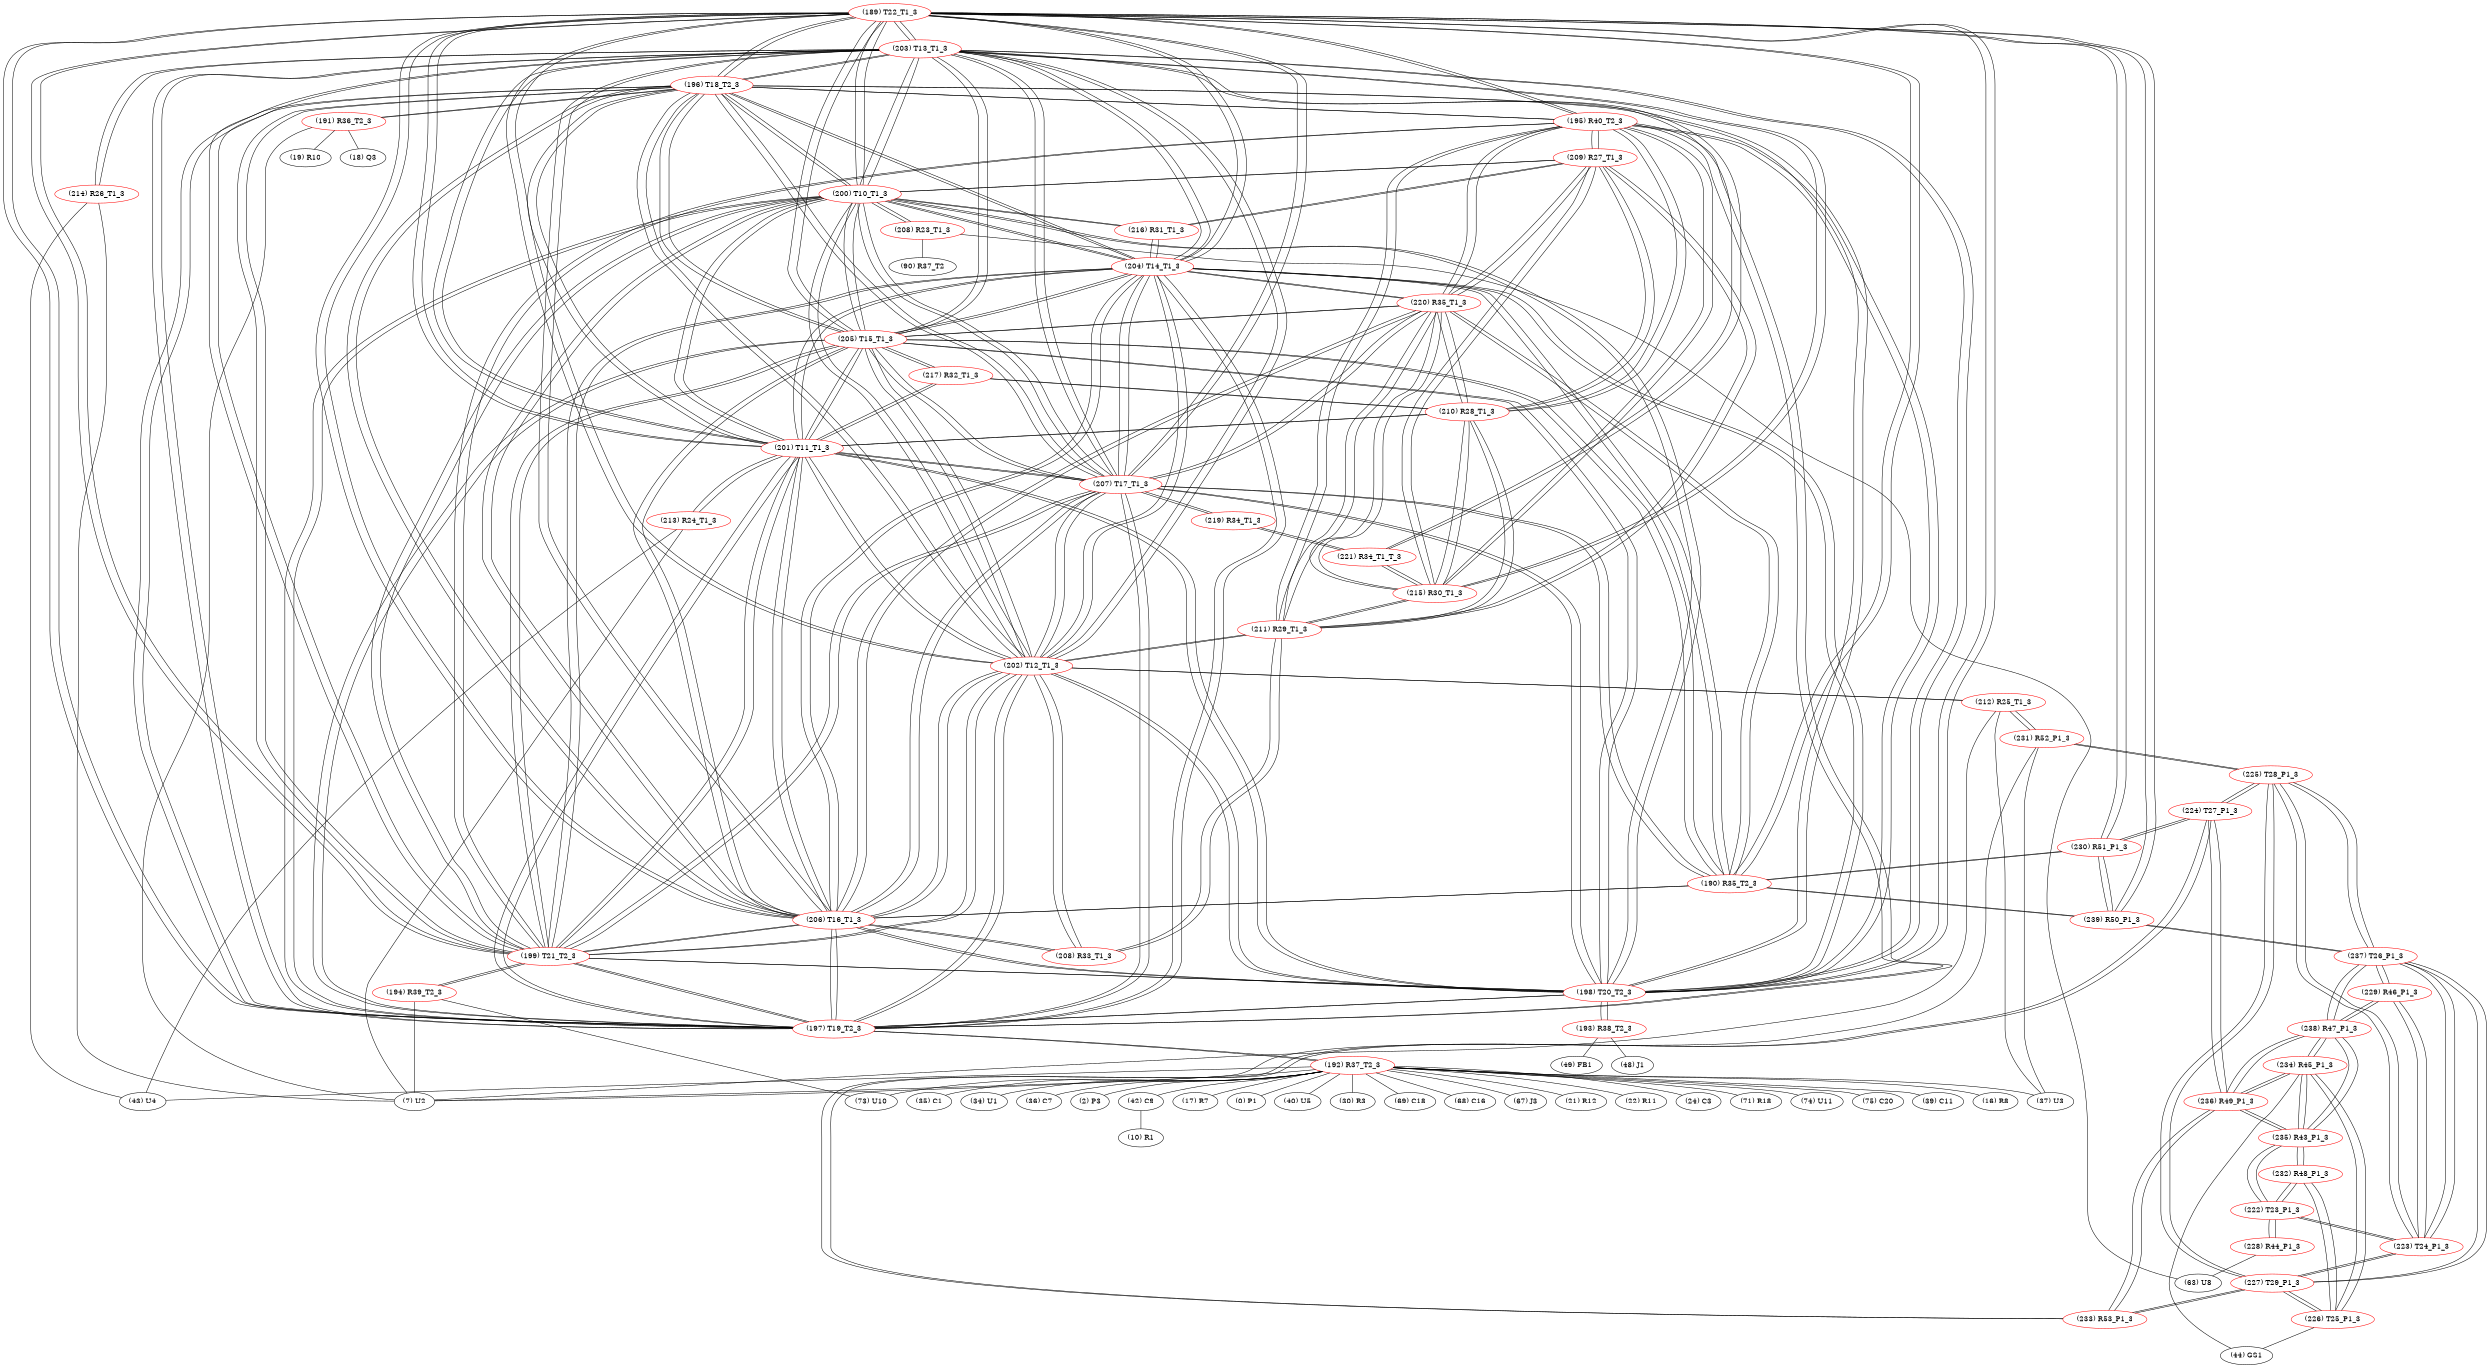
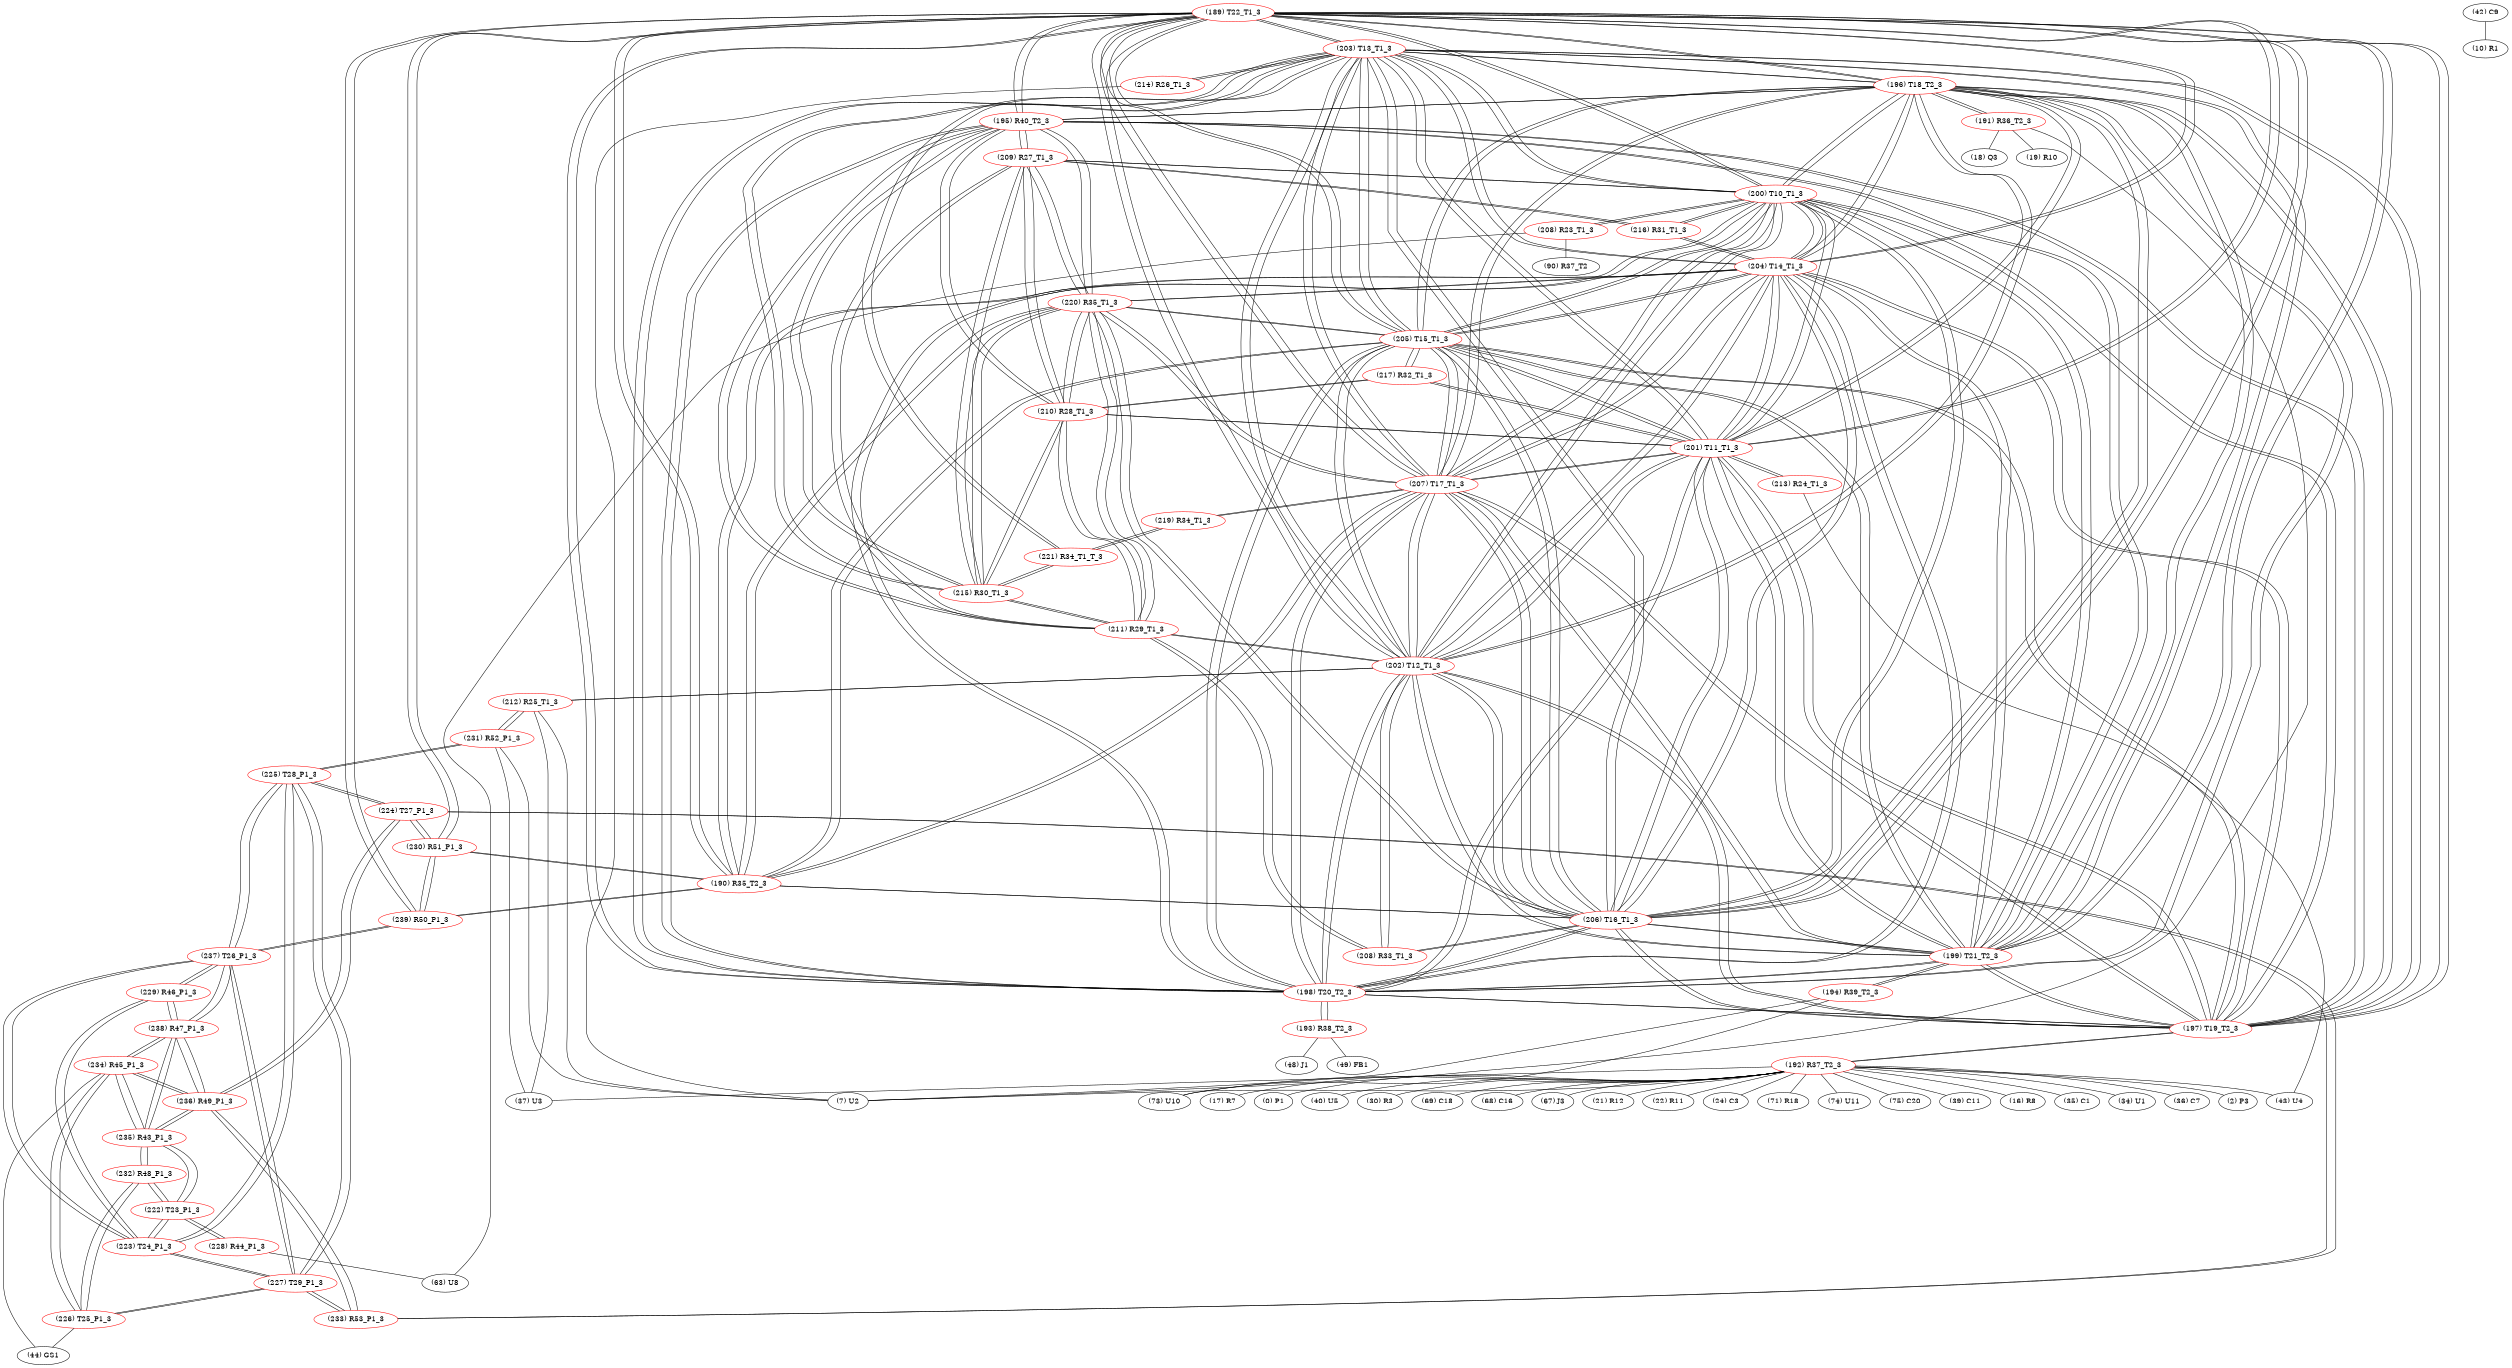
edge "(214) R26_T1_3" -- "(43) U4": removed
edge "(213) R24_T1_3" -- "(7) U2": removed
edge "(192) R37_T2_3" -- "(42) C9": removed
